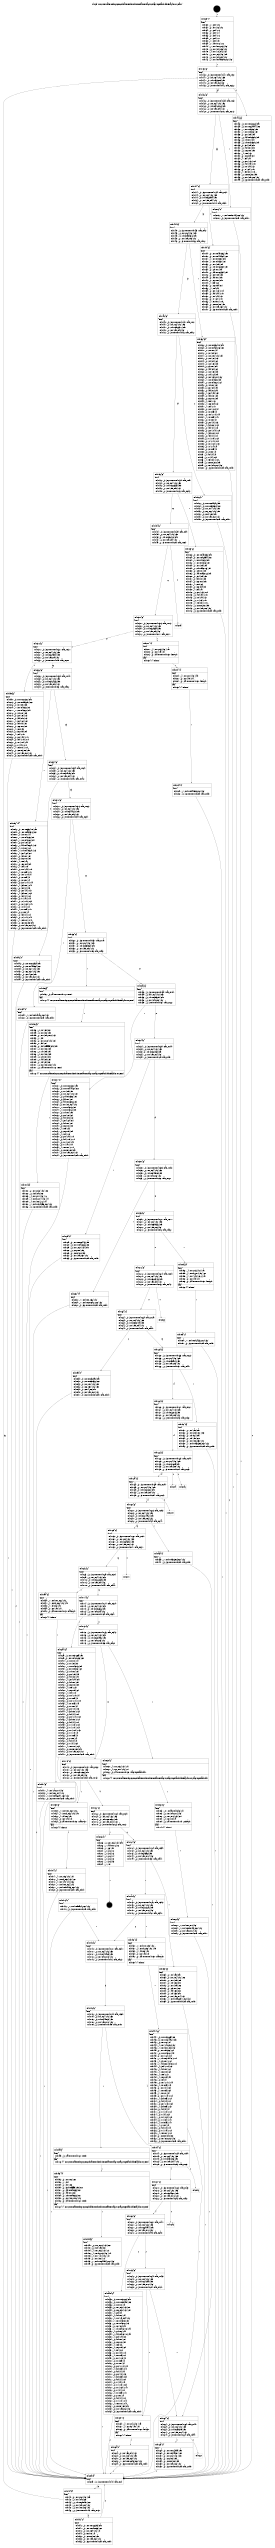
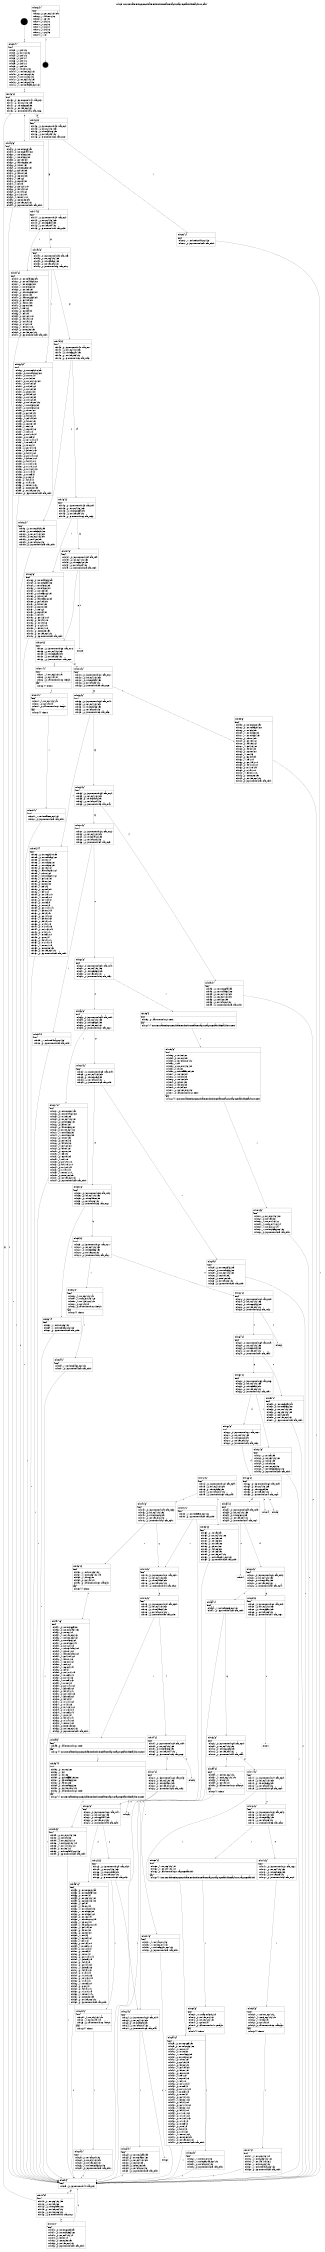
edge "0x4016dc [28]" -> "0x4016f8 [28]": now "0x401a3a [12]" -> "0x4016f8 [28]"
node "0x401768 [28]": removed
